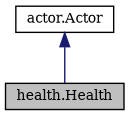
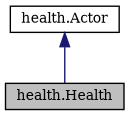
node "actor.Actor": label "actor.Actor" -> "health.Actor"
